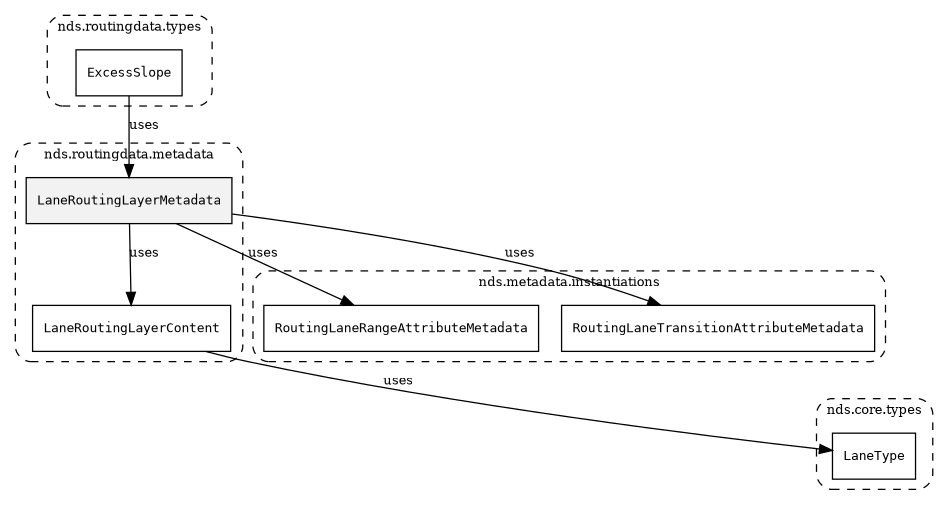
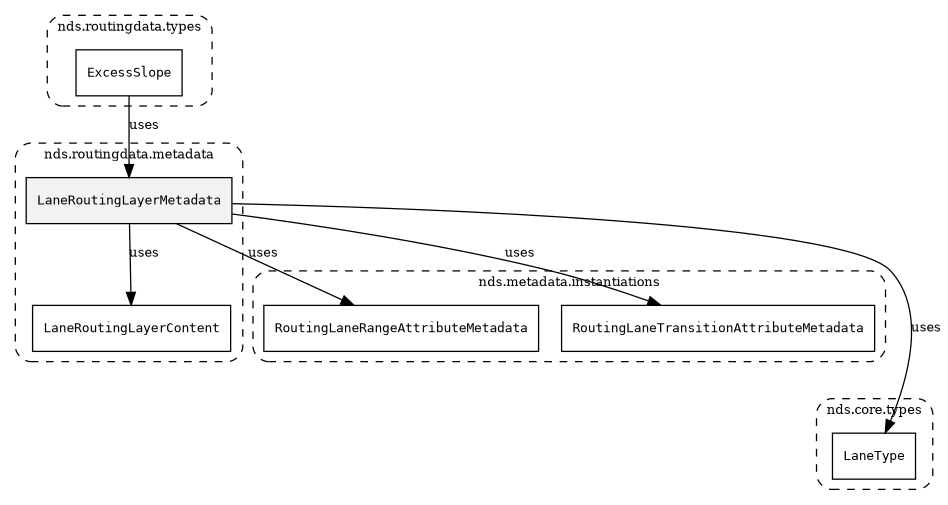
edge "LaneRoutingLayerContent" -> "LaneType": now "LaneRoutingLayerMetadata" -> "LaneType"
